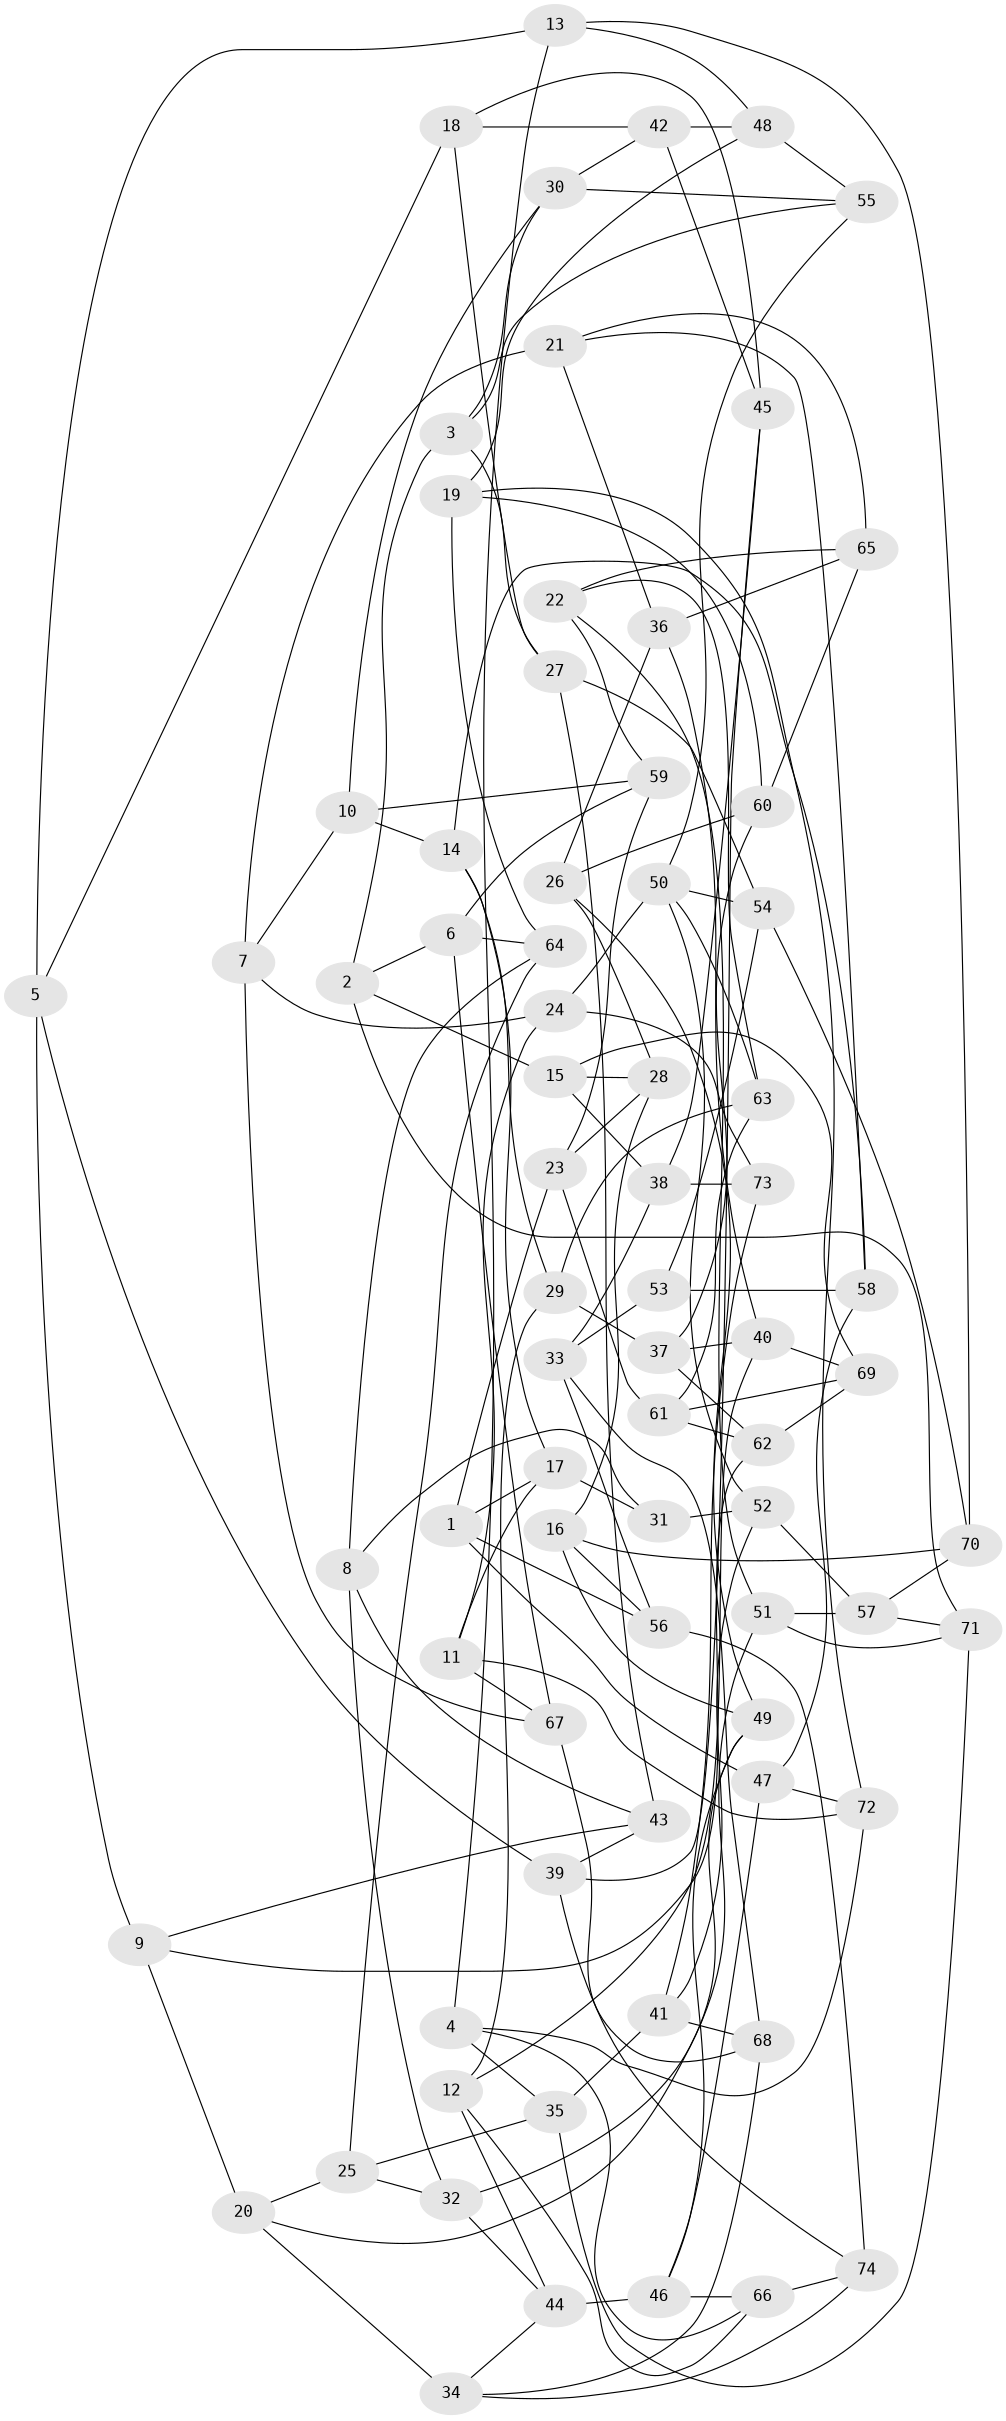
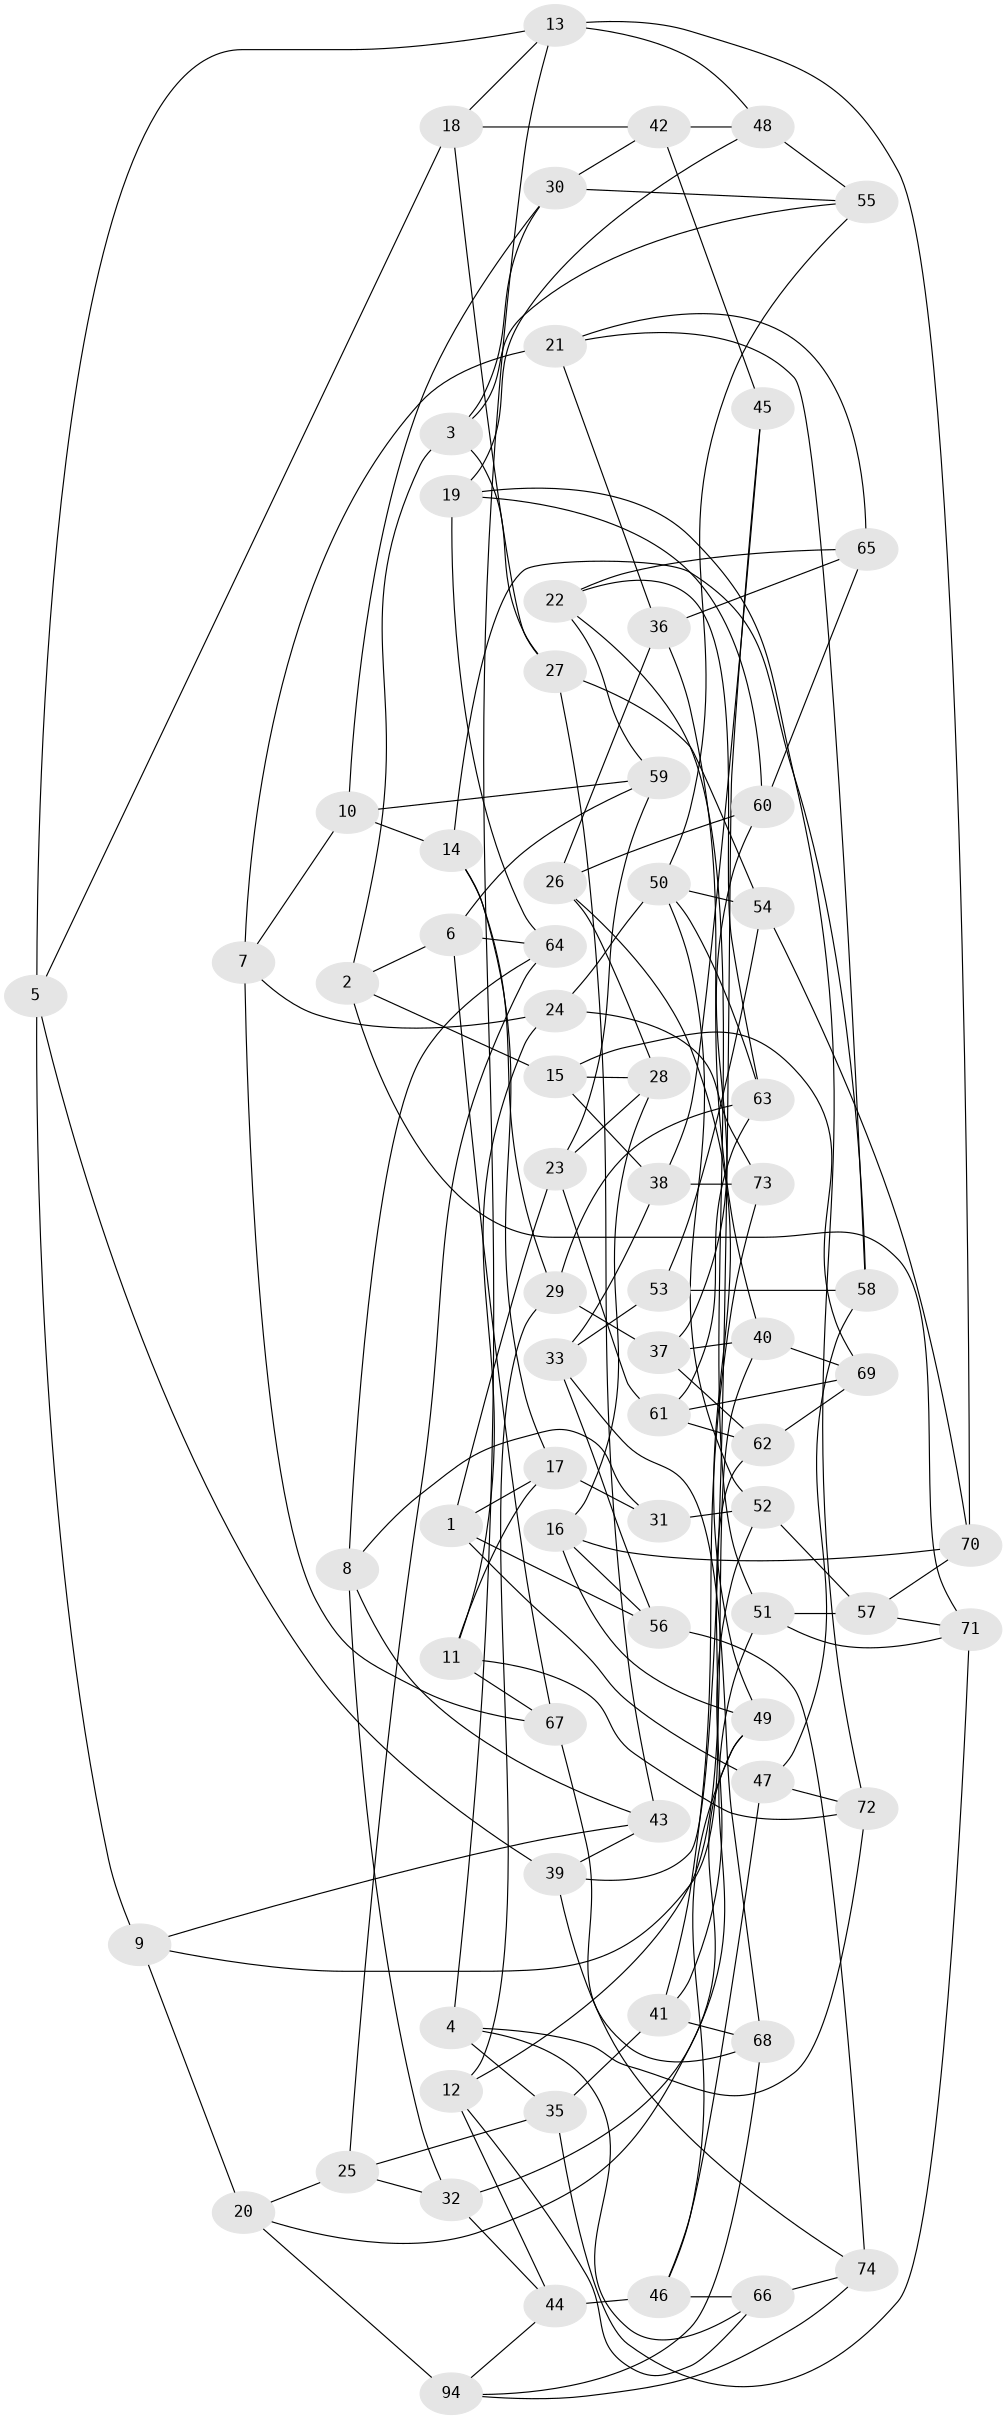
edge "18" -- "45": now "18" -- "13"
node "34": label "34" -> "94"
